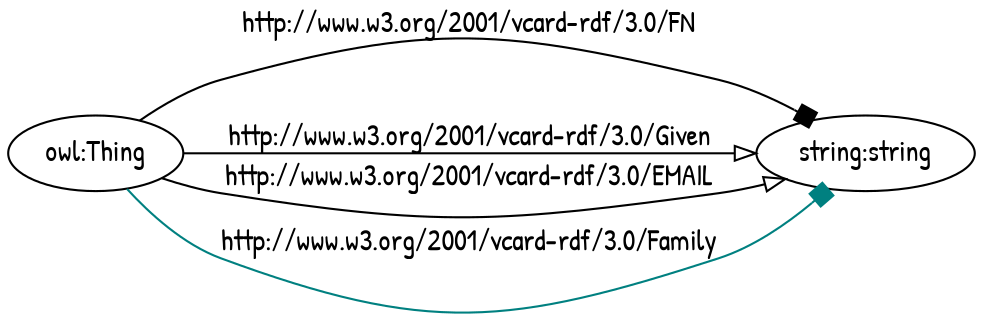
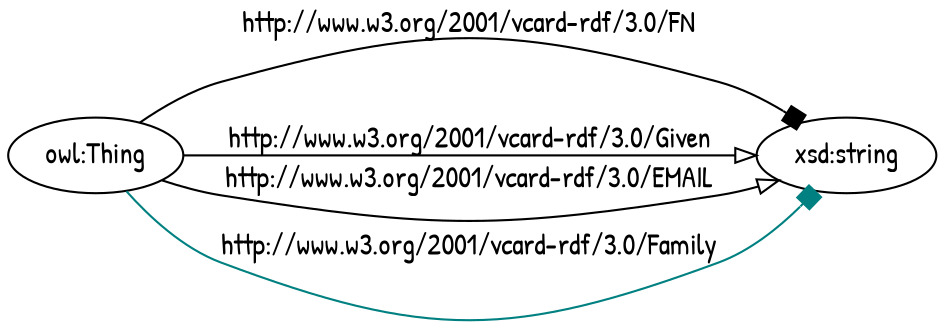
node "string:string": label "string:string" -> "xsd:string"
